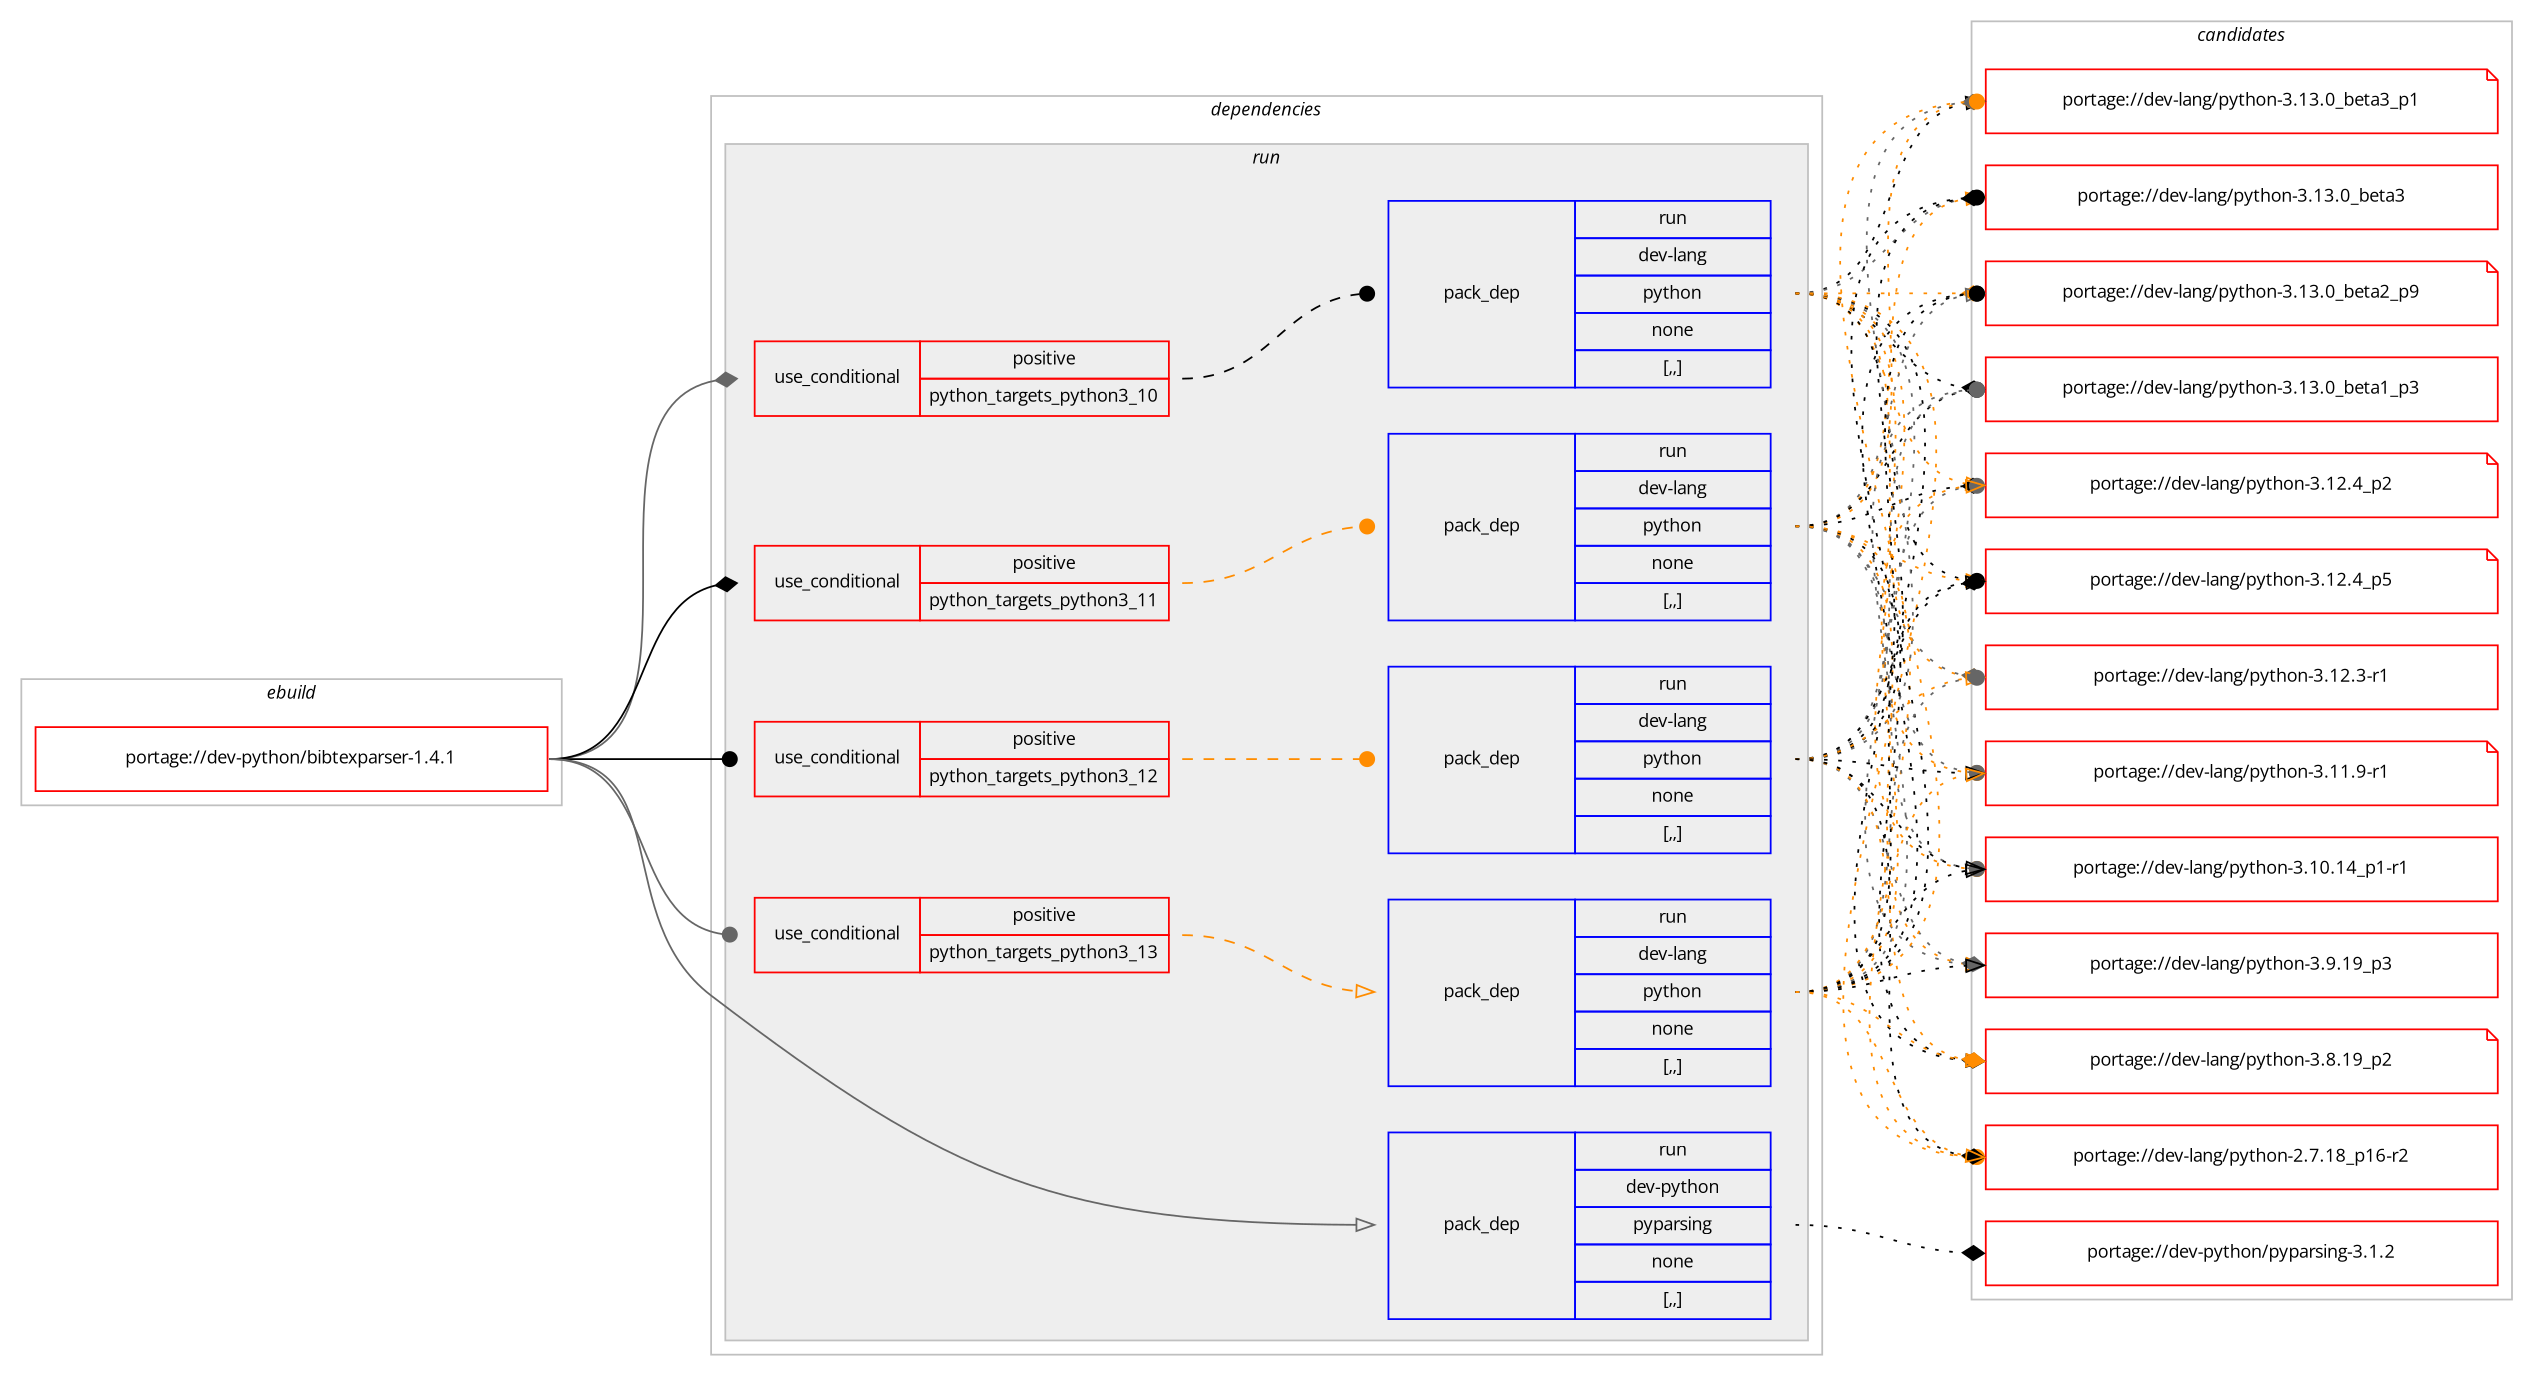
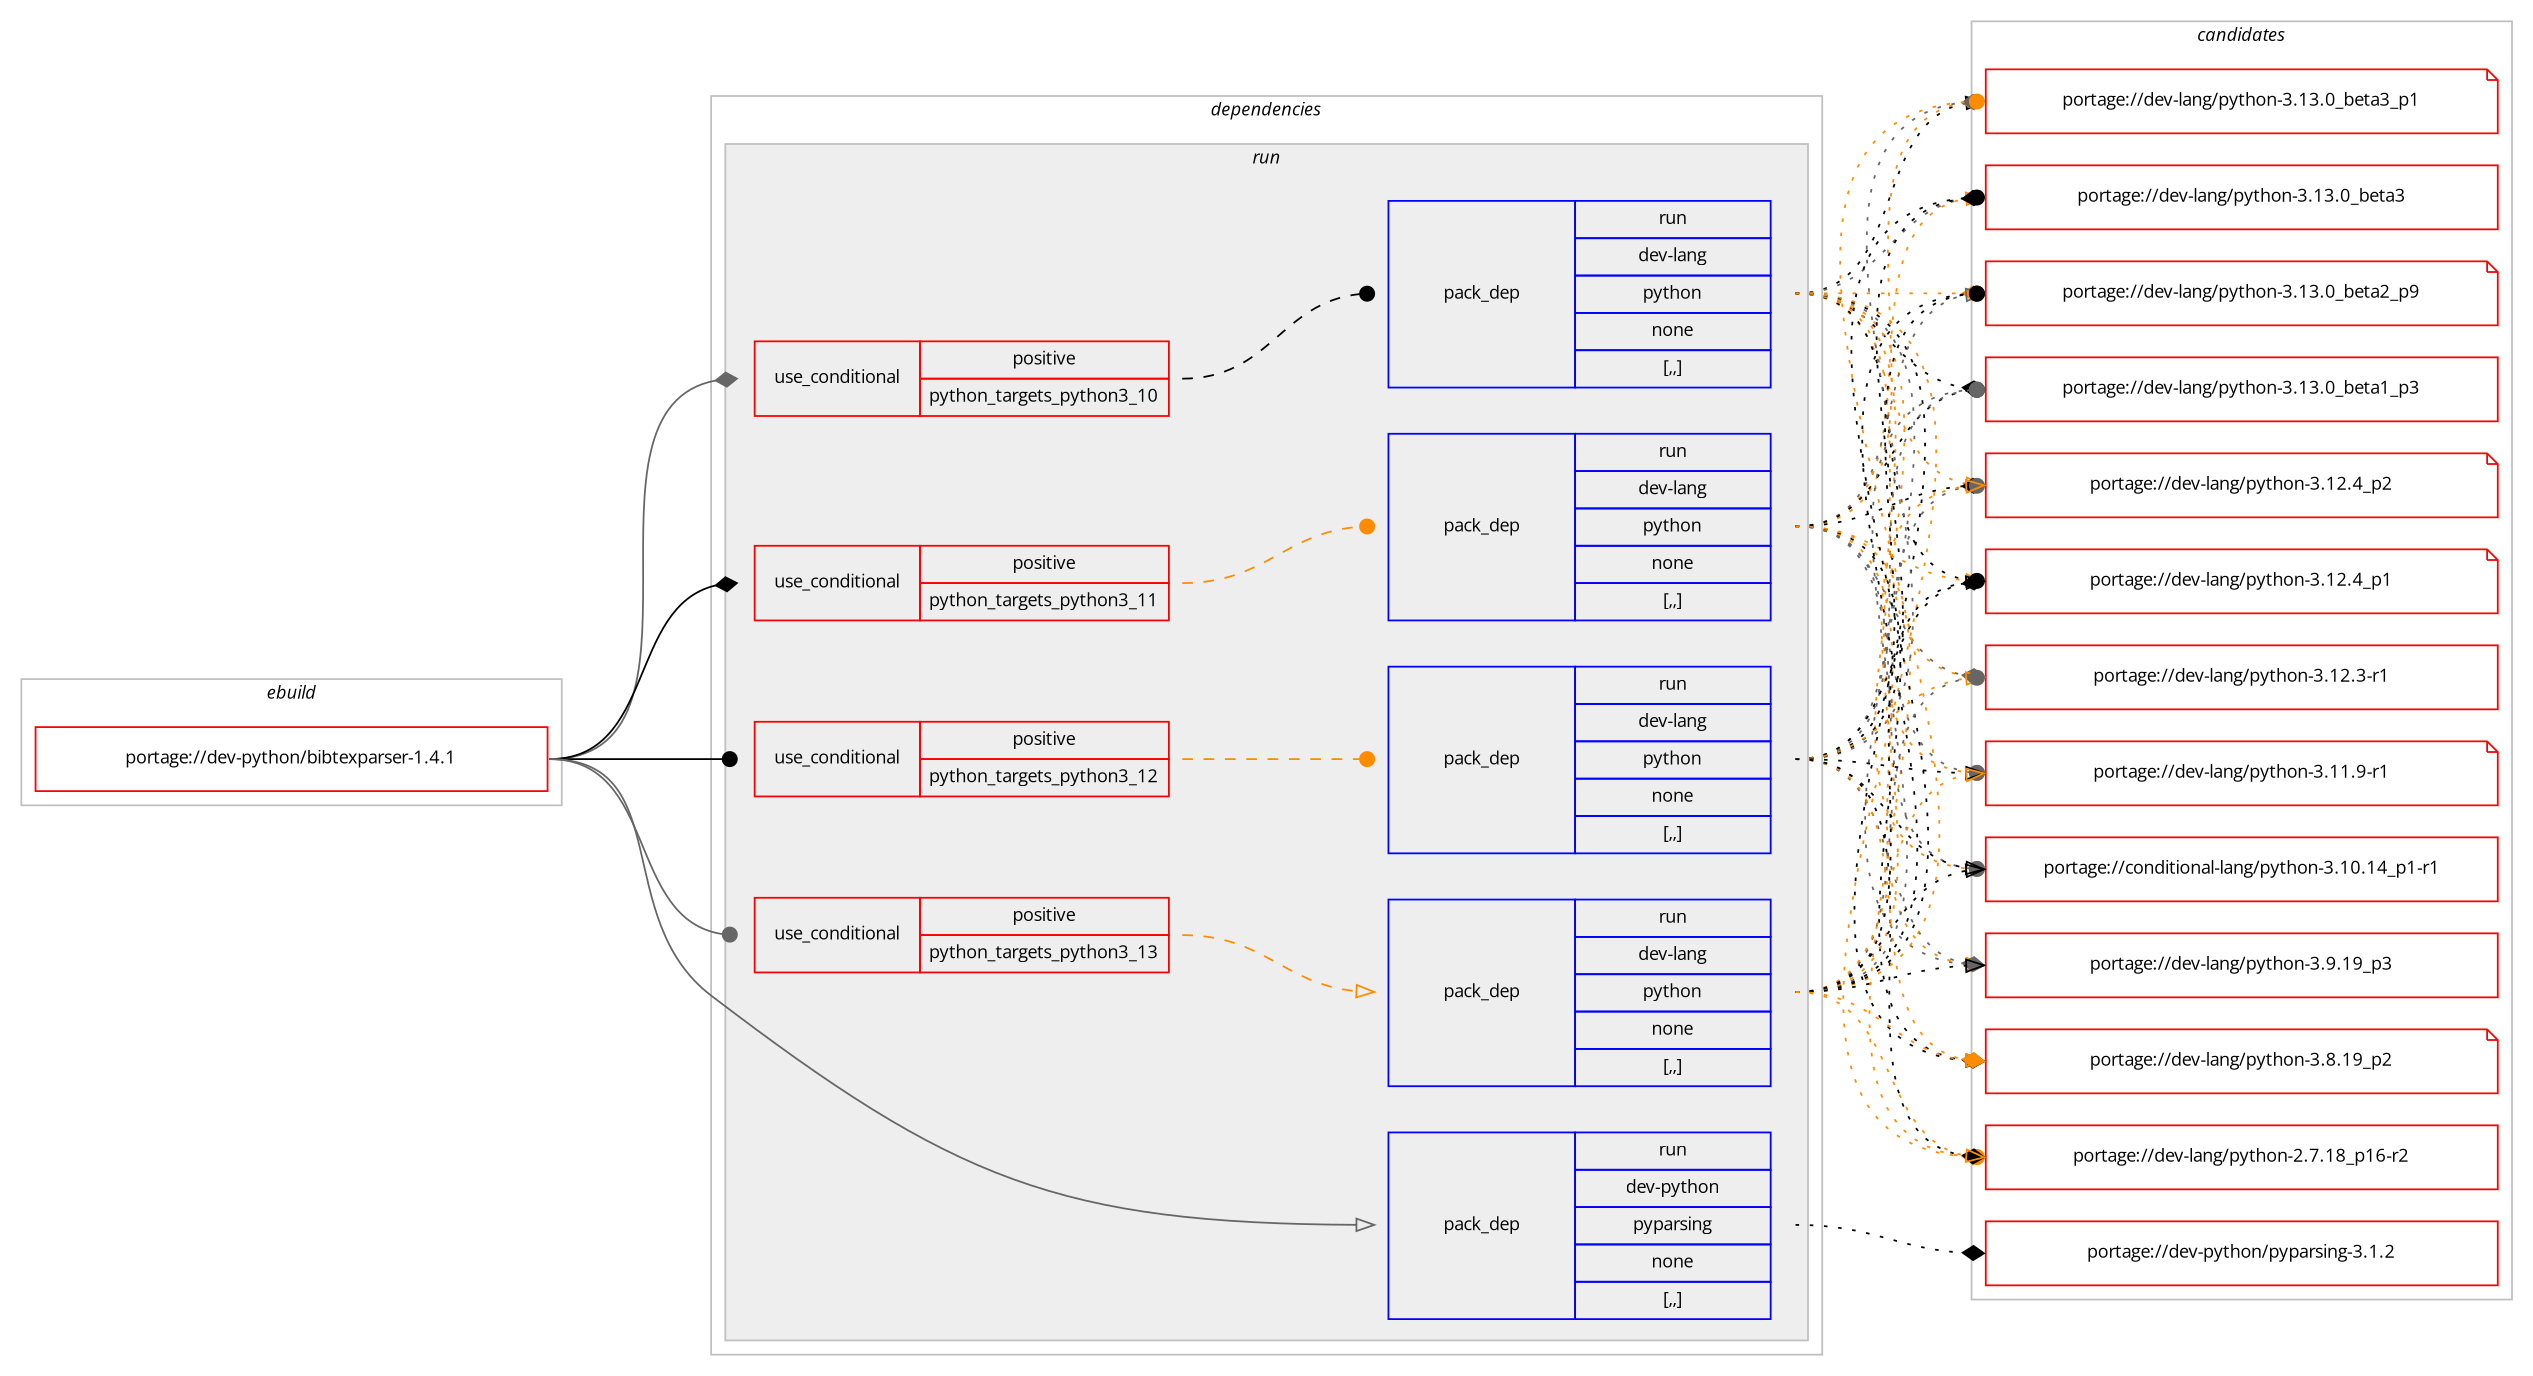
node "portage://dev-lang/python-3.12.4_p5": label "portage://dev-lang/python-3.12.4_p5" -> "portage://dev-lang/python-3.12.4_p1"
node "portage://dev-lang/python-3.10.14_p1-r1": label "portage://dev-lang/python-3.10.14_p1-r1" -> "portage://conditional-lang/python-3.10.14_p1-r1"
